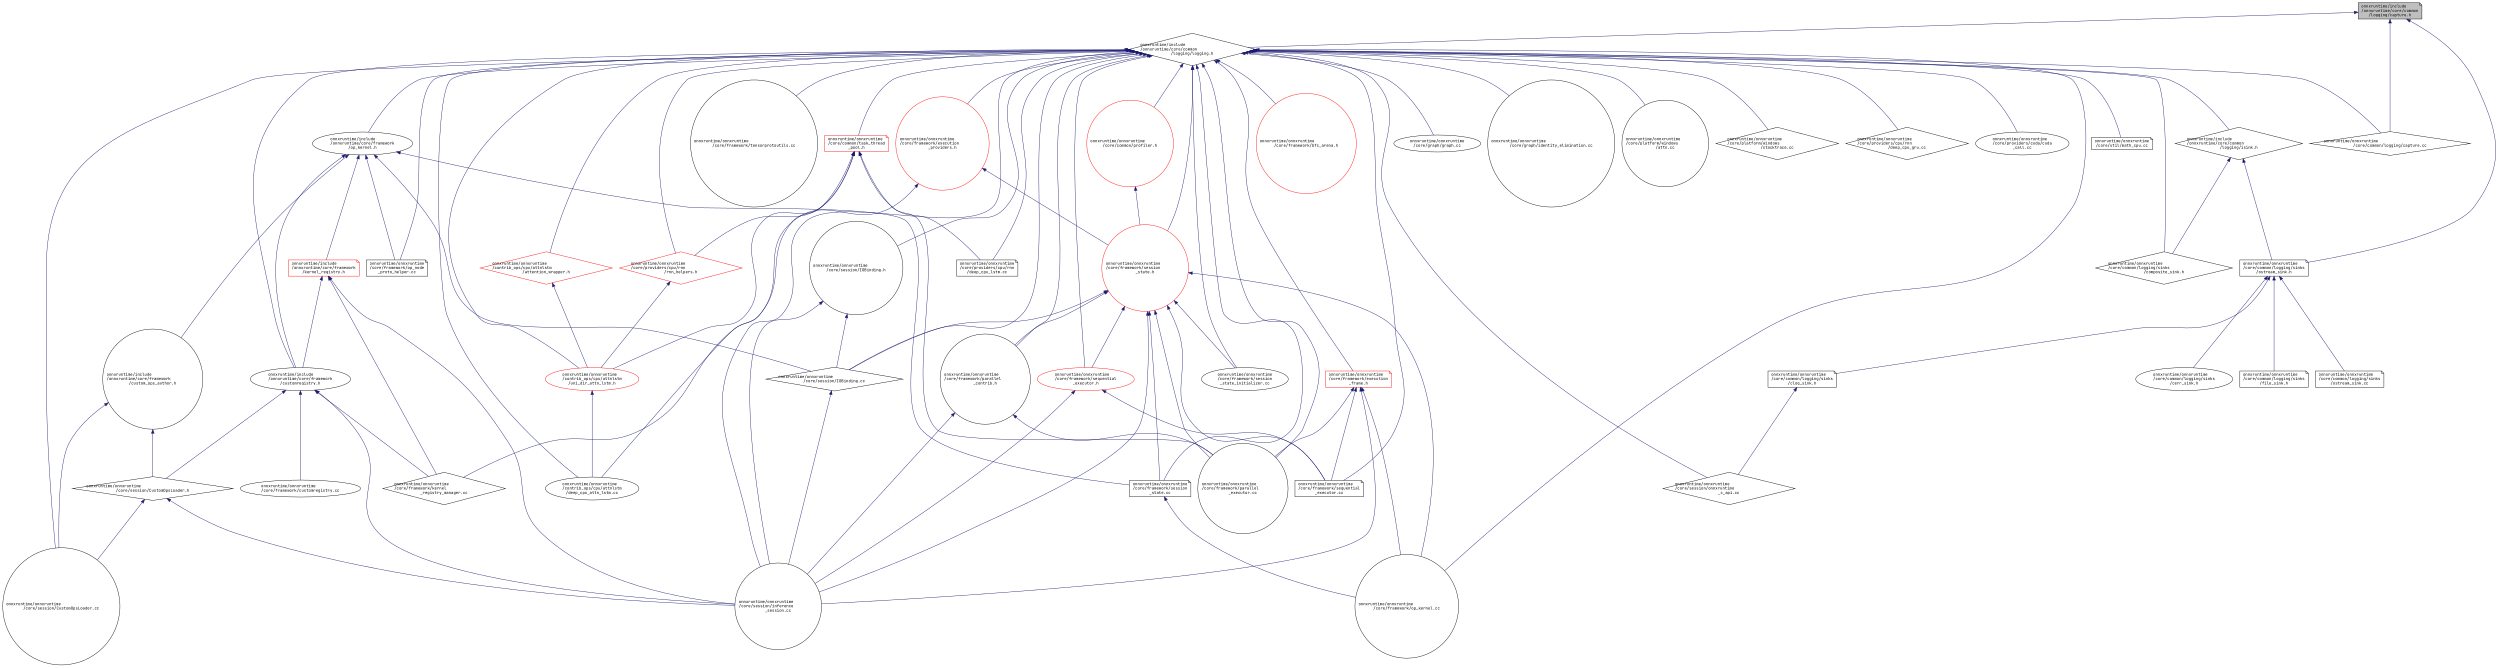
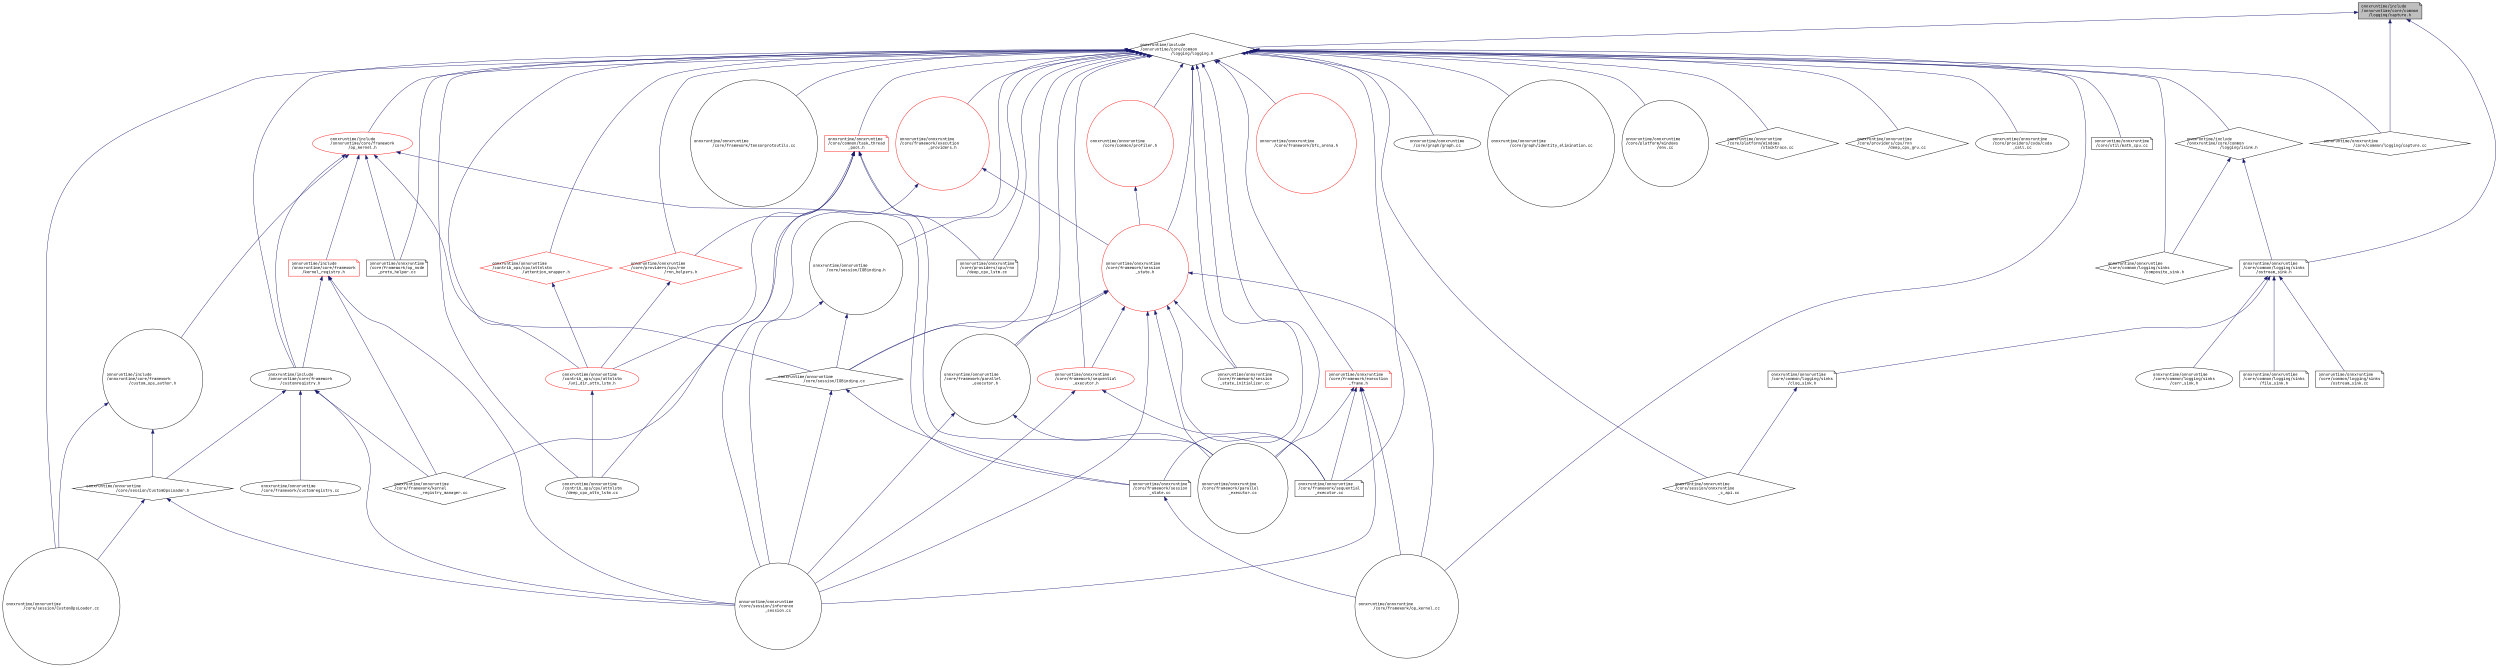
node "onnxruntime/include /onnxruntime/core/framework /op_kernel.h": color black -> red
node "onnxruntime/onnxruntime /core/platform/windows /attn.cc": label "onnxruntime/onnxruntime /core/platform/windows /attn.cc" -> "onnxruntime/onnxruntime /core/platform/windows /env.cc"
node "onnxruntime/onnxruntime /core/framework/parallel _contrib.h": label "onnxruntime/onnxruntime /core/framework/parallel _contrib.h" -> "onnxruntime/onnxruntime /core/framework/parallel _executor.h"
edge "onnxruntime/onnxruntime /core/framework/session _state.cc" -> "onnxruntime/onnxruntime /core/framework/session _state.h": now "onnxruntime/onnxruntime /core/framework/session _state.cc" -> "onnxruntime/onnxruntime /core/session/IOBinding.cc"
